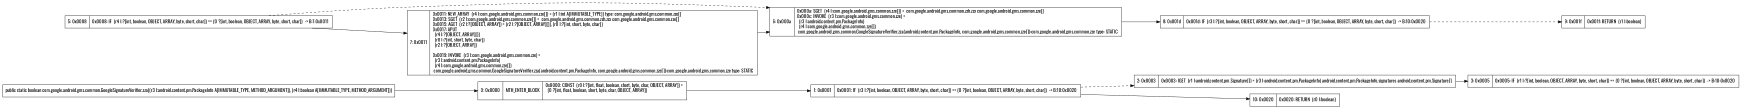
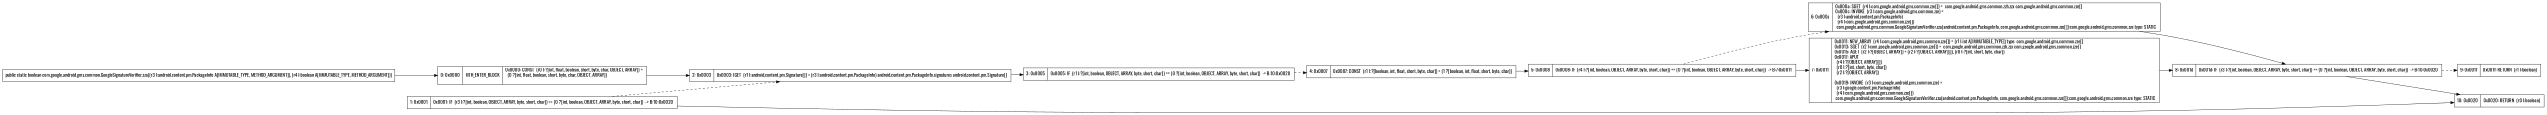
edge "7: 0x0011" -> "6: 0x000a": now "7: 0x0011" -> "8: 0x001d"
node "7: 0x0011": text "(r3 I:android.content.pm.PackageInfo)" -> "(r3 I:google.content.pm.PackageInfo)"
node "4: 0x0007": added
edge "8: 0x001d" -> "10: 0x0020": added
edge "0: 0x0000" -> "1: 0x0001": now "0: 0x0000" -> "2: 0x0003"
